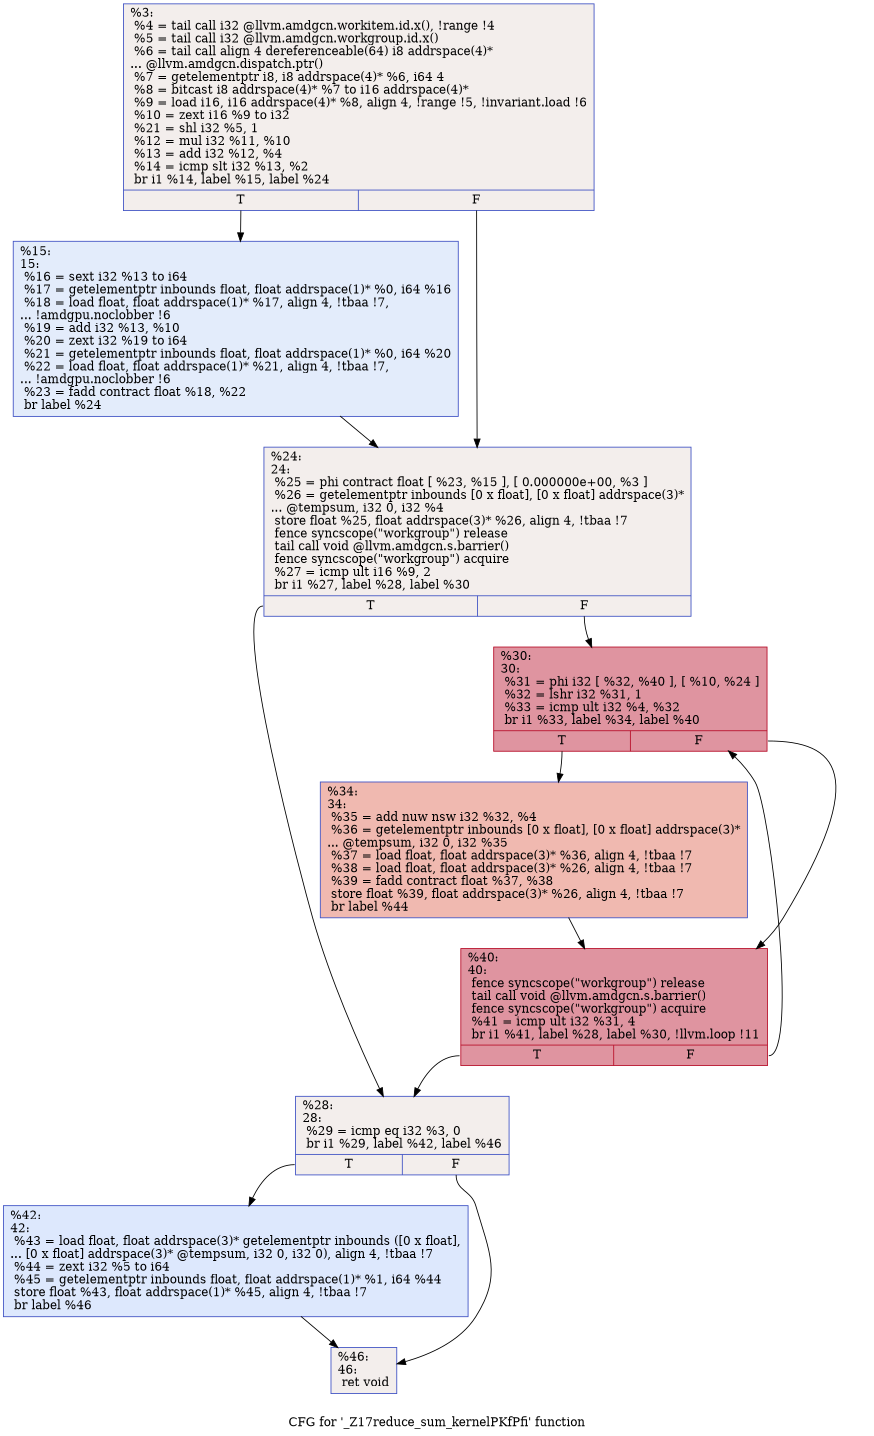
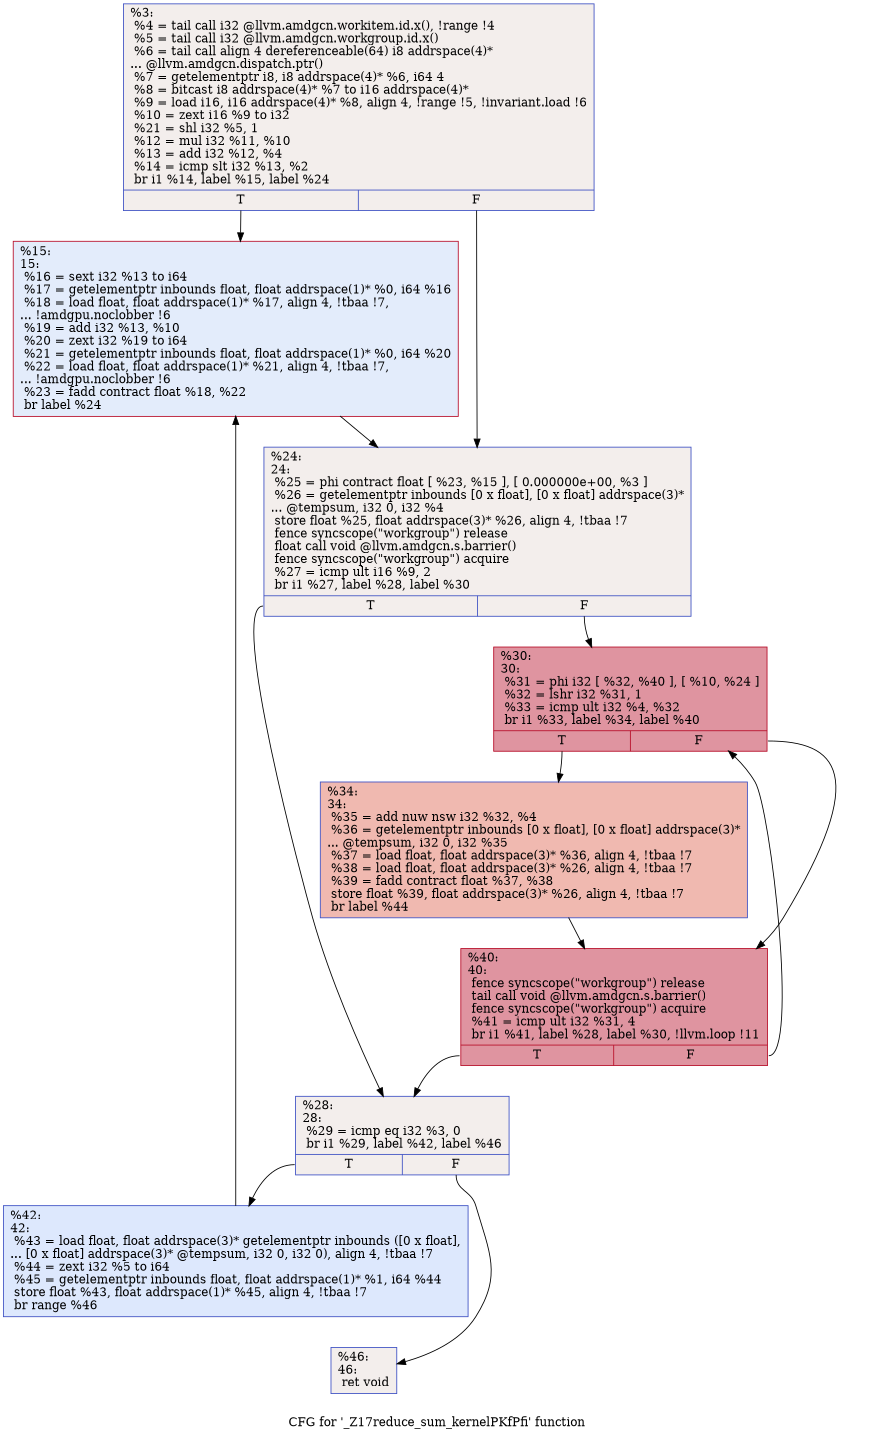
node "%15:": color #3d50c3ff -> #b70d28ff
node "%24:": text "tail call void @llvm.amdgcn.s.barrier()" -> "float call void @llvm.amdgcn.s.barrier()"
node "%42:": text "br label %46" -> "br range %46"
edge "%42:" -> "%46:": now "%42:" -> "%15:"
